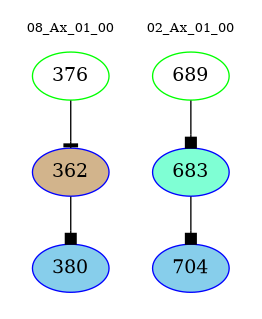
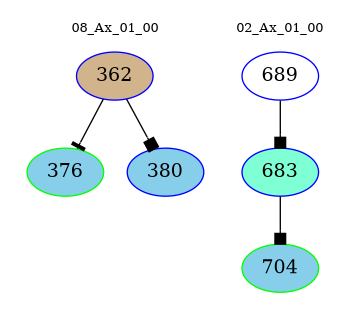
node "376": fillcolor white -> skyblue
node "689": color green -> blue
edge "376" -> "362": reversed
node "704": color blue -> green
